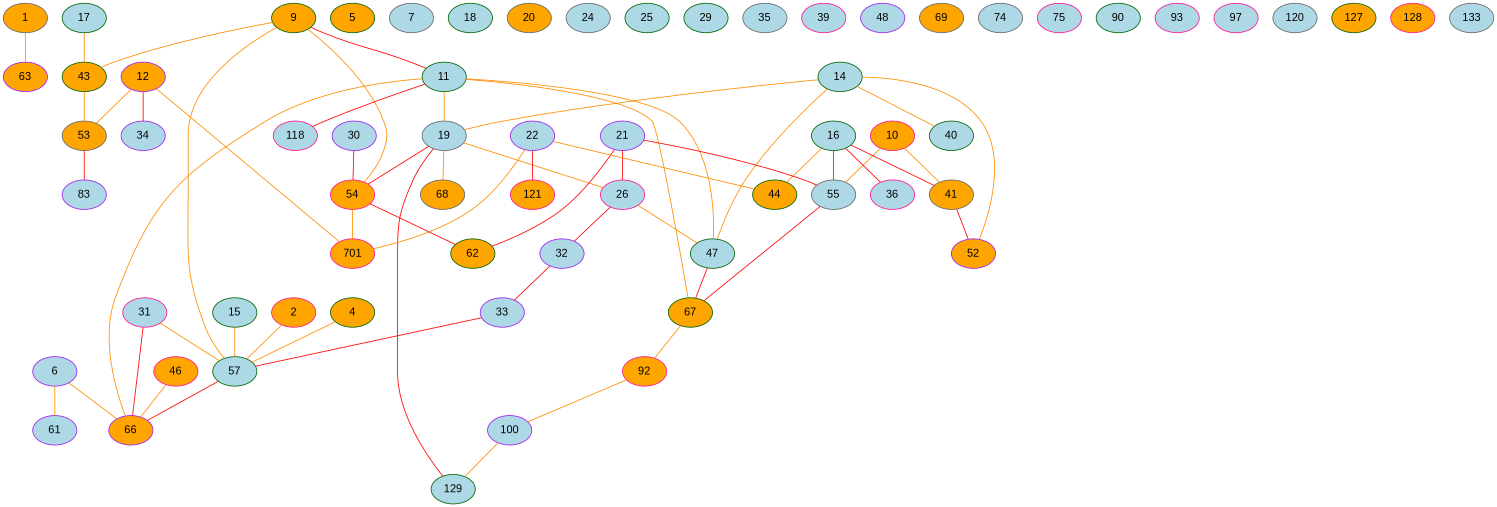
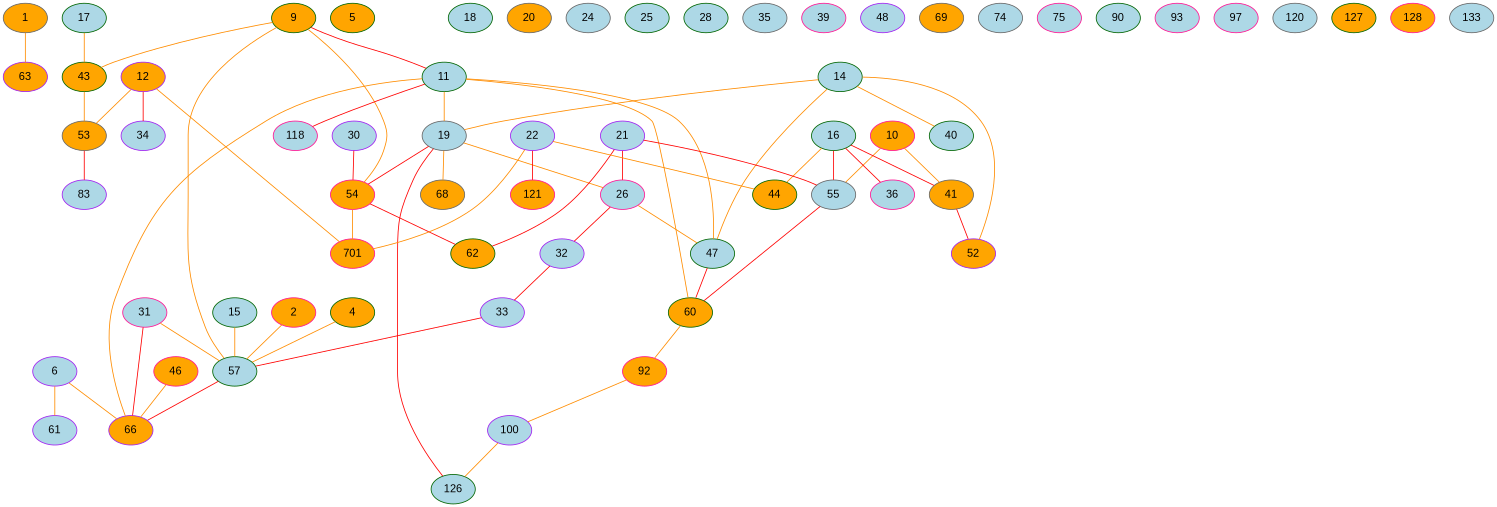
node "7": removed
node "29": label "29" -> "28"
node "67": label "67" -> "60"
node "129": label "129" -> "126"
